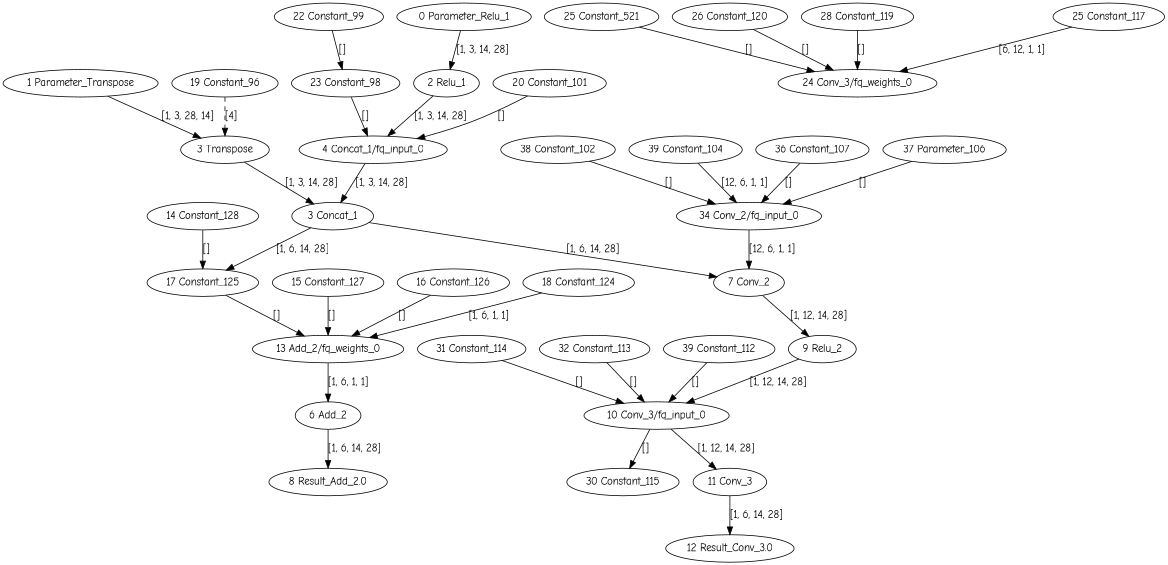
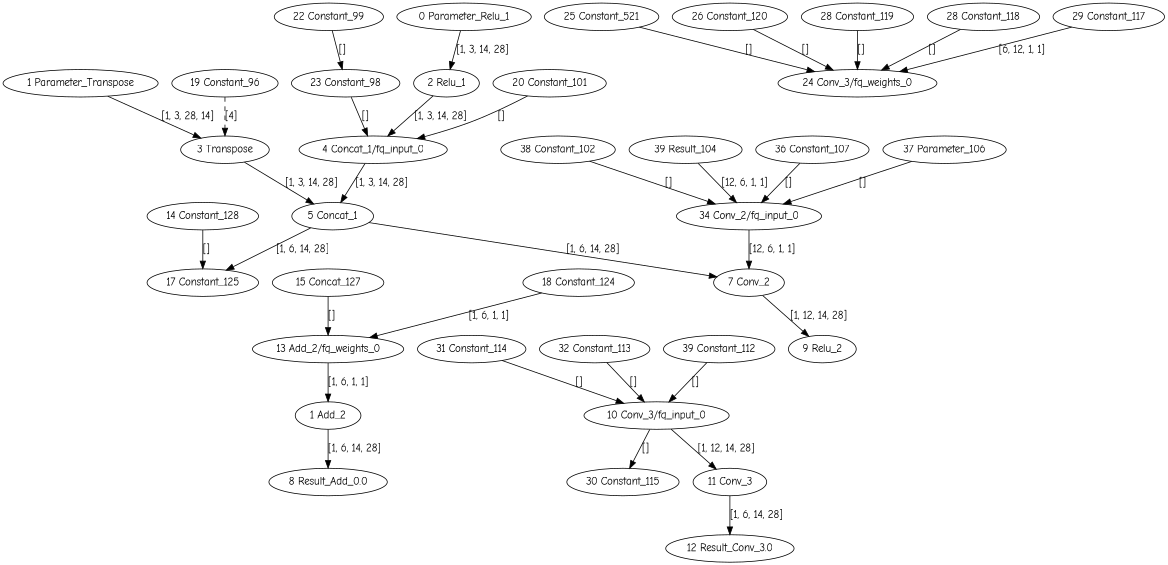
node "28 Constant_118": added
node "25 Constant_117": label "25 Constant_117" -> "29 Constant_117"
node "39 Constant_104": label "39 Constant_104" -> "39 Result_104"
node "3 Concat_1": label "3 Concat_1" -> "5 Concat_1"
node "15 Constant_127": label "15 Constant_127" -> "15 Concat_127"
node "16 Constant_126": removed
edge "17 Constant_125" -> "13 Add_2/fq_weights_0": removed, label "[]"
edge "9 Relu_2" -> "10 Conv_3/fq_input_0": removed, label "[1, 12, 14, 28]"
node "6 Add_2": label "6 Add_2" -> "1 Add_2"
node "8 Result_Add_2.0": label "8 Result_Add_2.0" -> "8 Result_Add_0.0"
